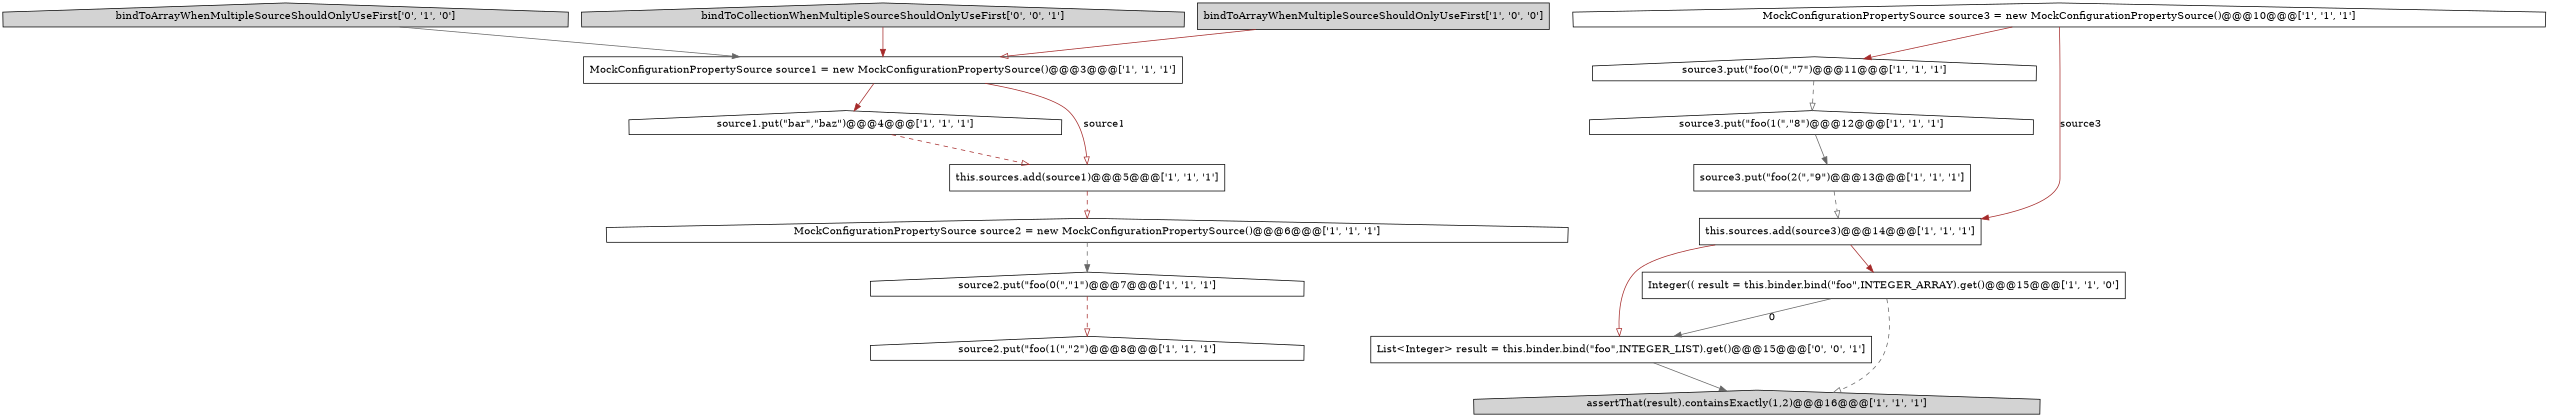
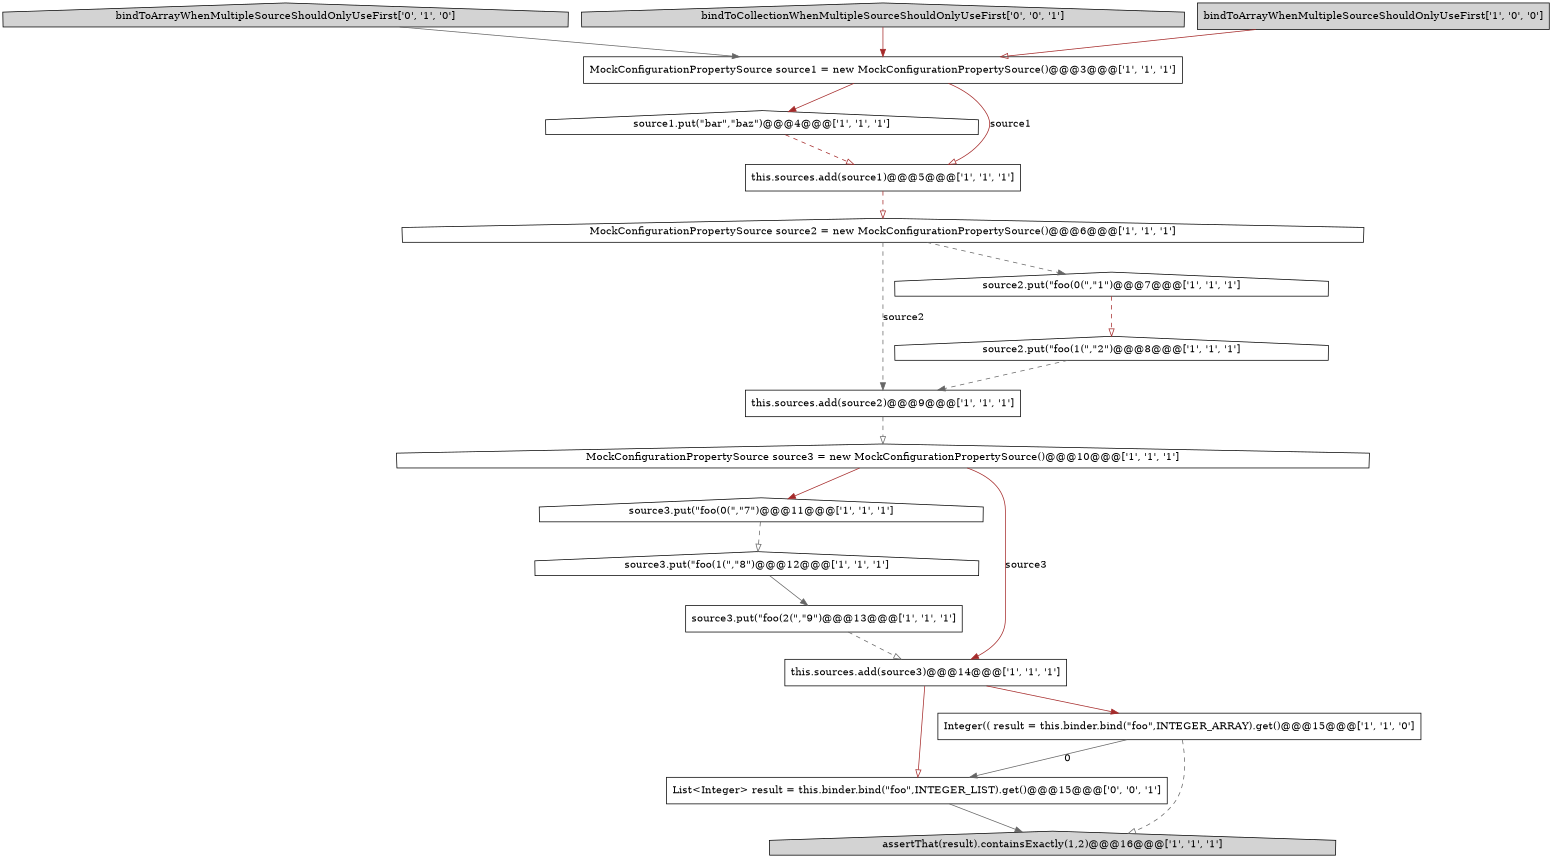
node "this.sources.add(source2)@@@9@@@['1', '1', '1']": added
